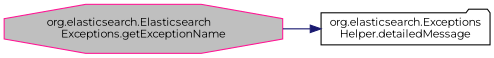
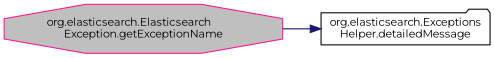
node "org.elasticsearch.Elasticsearch Exceptions.getExceptionName": label "org.elasticsearch.Elasticsearch Exceptions.getExceptionName" -> "org.elasticsearch.Elasticsearch Exception.getExceptionName"
